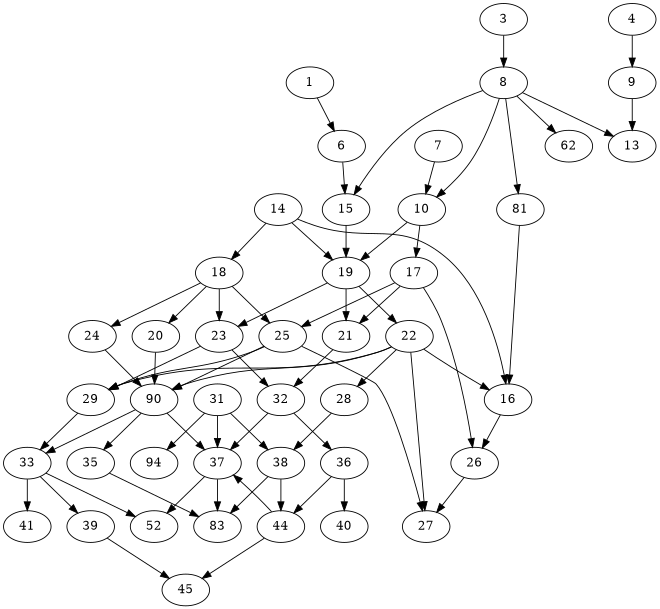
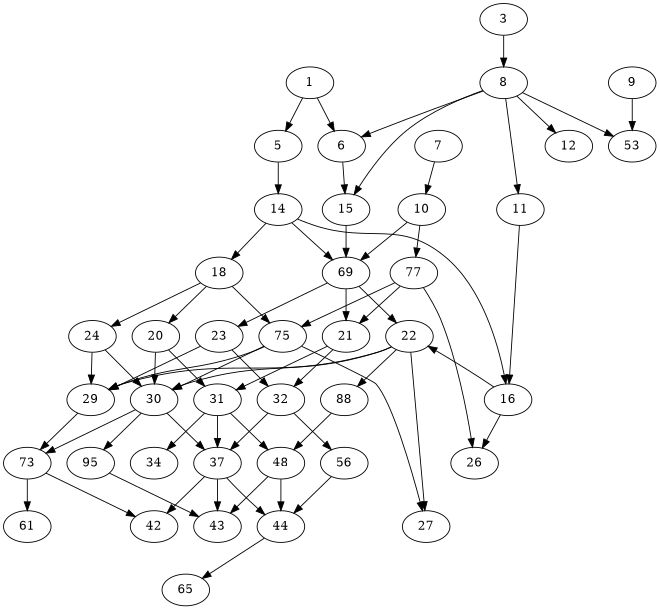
node "4": removed
node "5": added
node "62": label "62" -> "12"
node "13": label "13" -> "53"
edge "8" -> "10": now "8" -> "6"
node "81": label "81" -> "11"
node "19": label "19" -> "69"
node "17": label "17" -> "77"
edge "18" -> "23": removed
node "25": label "25" -> "75"
edge "21" -> "31": added
edge "20" -> "31": added
edge "24" -> "29": added
edge "22" -> "16": reversed
node "90": label "90" -> "30"
node "28": label "28" -> "88"
node "33": label "33" -> "73"
node "35": label "35" -> "95"
node "94": label "94" -> "34"
node "38": label "38" -> "48"
node "36": label "36" -> "56"
edge "26" -> "27": removed
edge "44" -> "37": reversed
node "41": label "41" -> "61"
node "39": removed
node "52": label "52" -> "42"
node "83": label "83" -> "43"
node "40": removed
node "45": label "45" -> "65"
